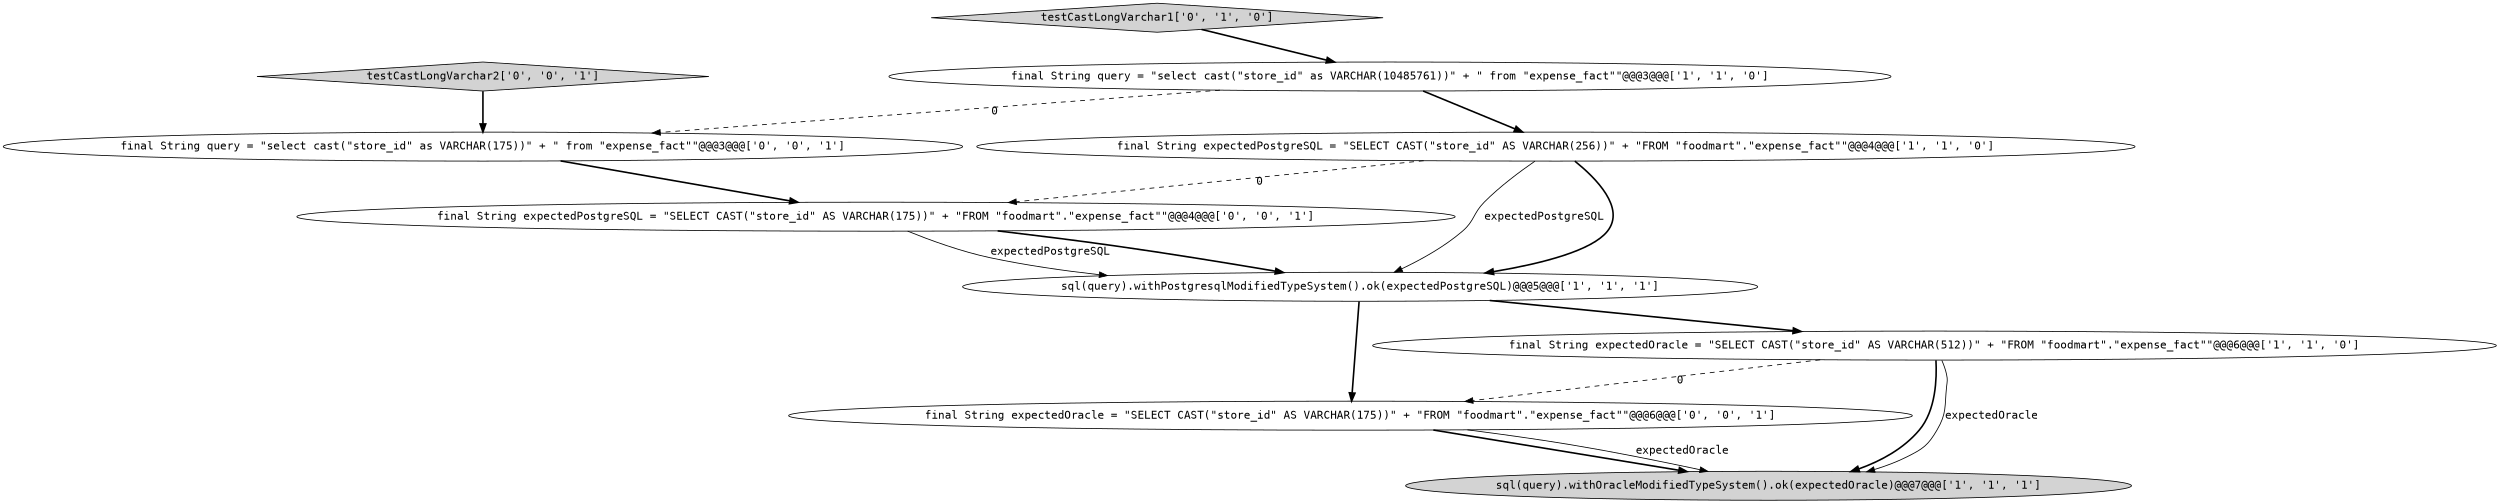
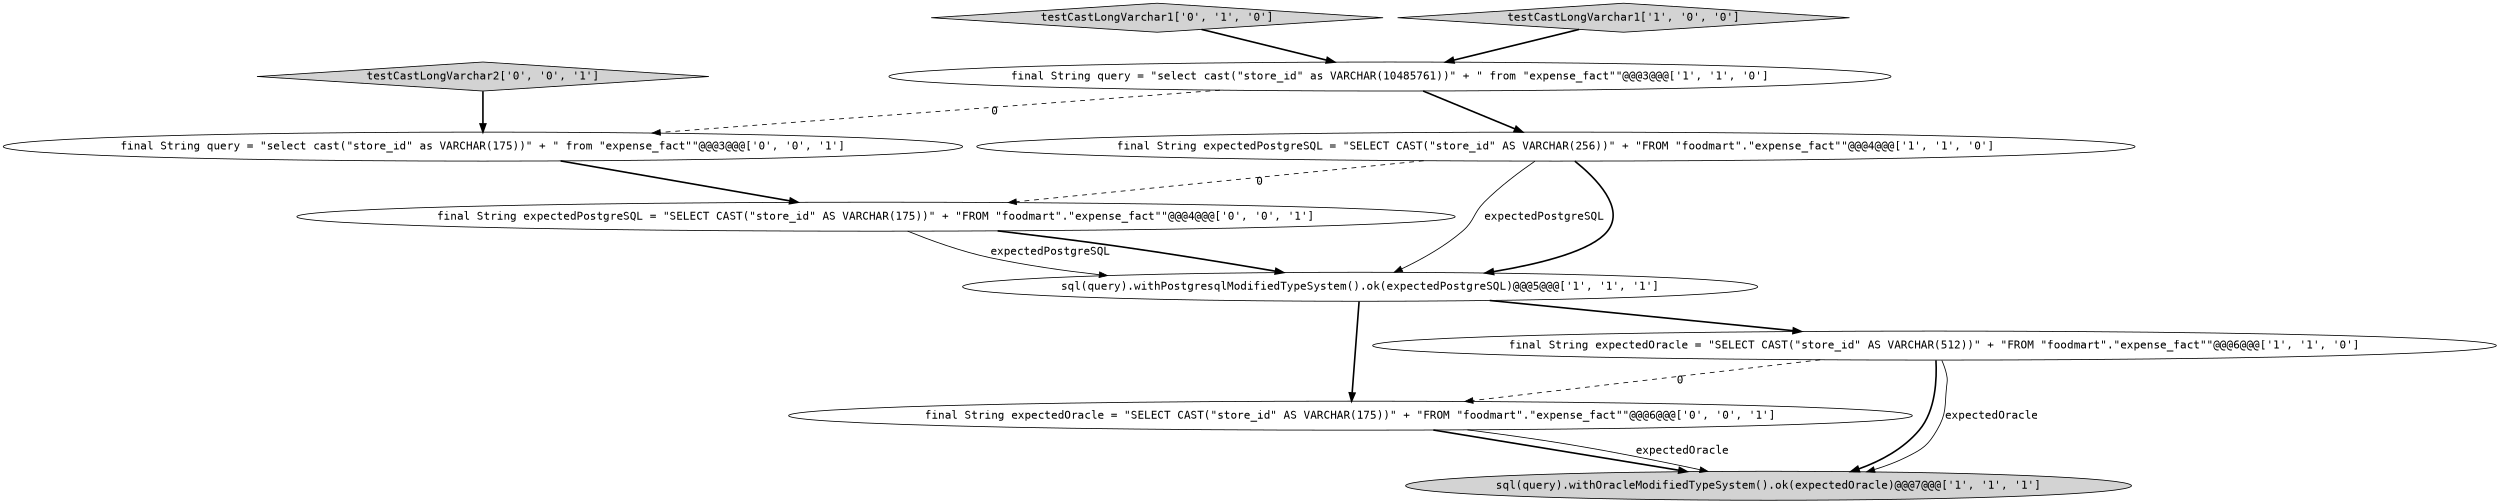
node "testCastLongVarchar1['1', '0', '0']": added
